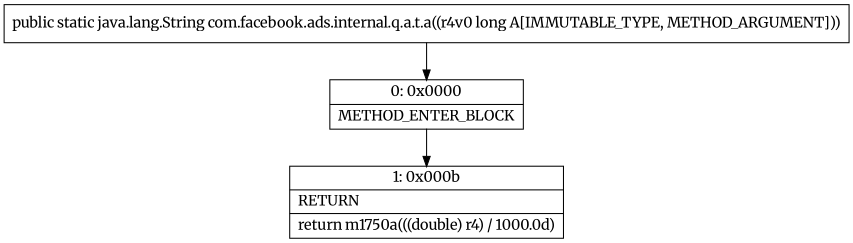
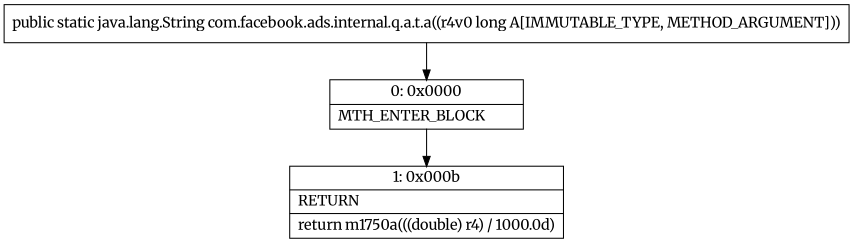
node "0: 0x0000": text "METHOD_ENTER_BLOCK" -> "MTH_ENTER_BLOCK"
